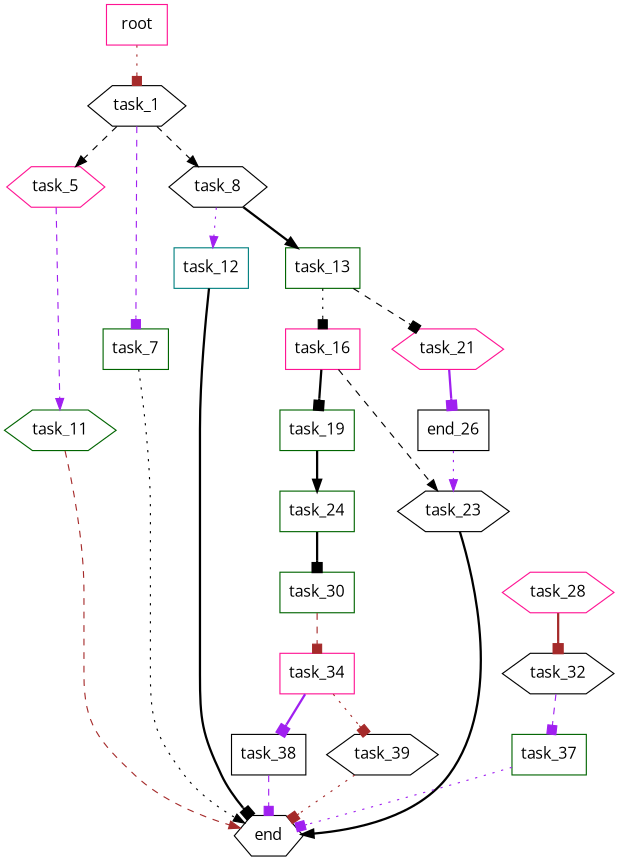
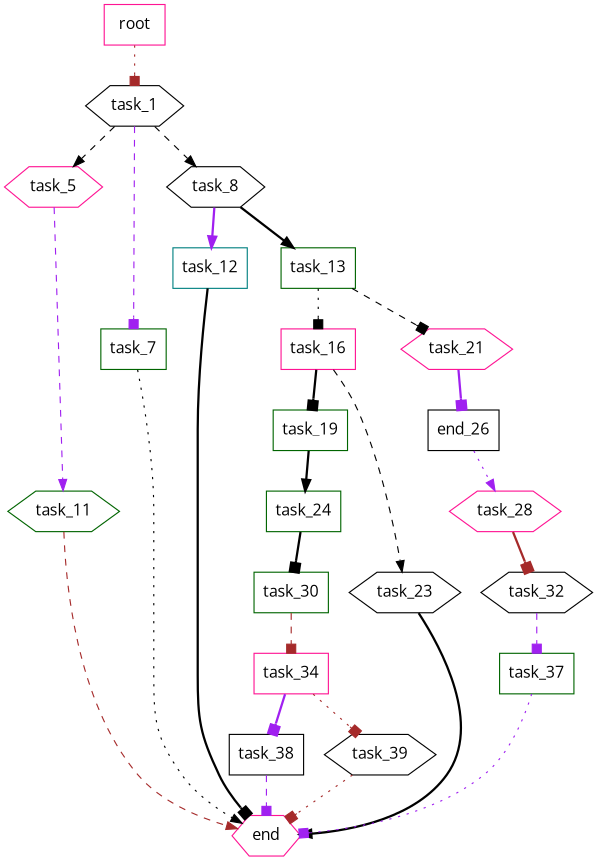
edge "task_8" -> "task_12": style dotted -> bold
edge "end_26" -> "task_23": now "end_26" -> "task_28"
node "end": color black -> deeppink
